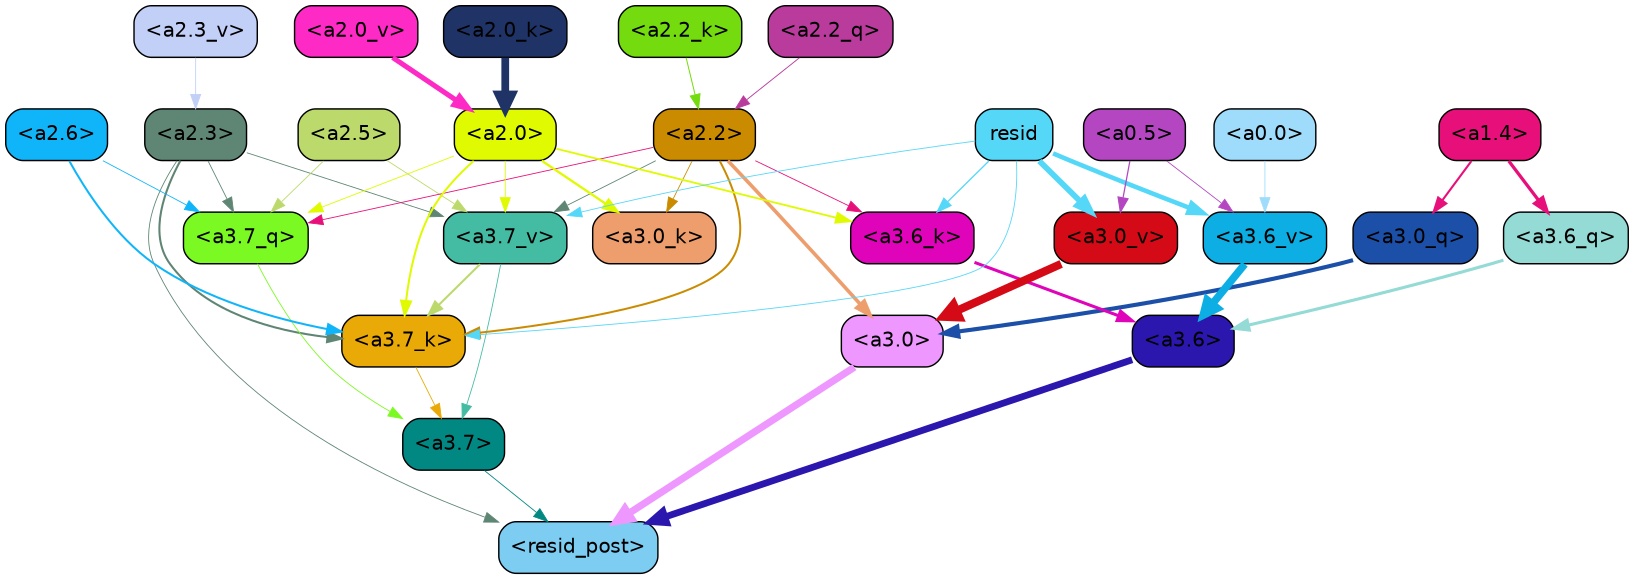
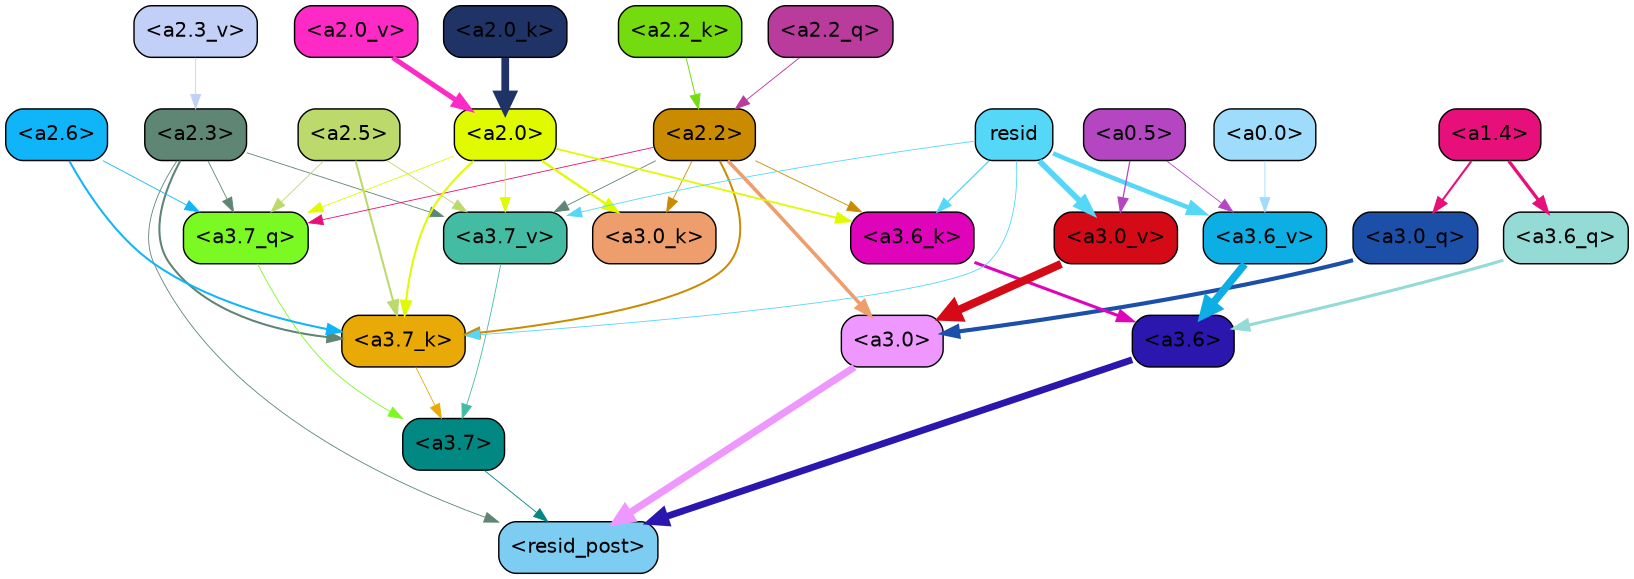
edge "<a2.2>" -> "<a3.6_k>": color #e70f79 -> #ca8b01
edge "<a3.7_v>" -> "<a3.7_k>": now "<a2.5>" -> "<a3.7_k>"
